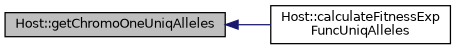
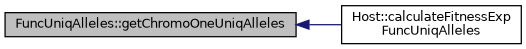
node "Host::getChromoOneUniqAlleles": label "Host::getChromoOneUniqAlleles" -> "FuncUniqAlleles::getChromoOneUniqAlleles"
